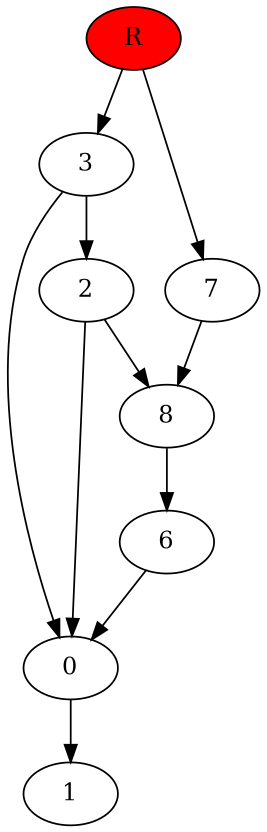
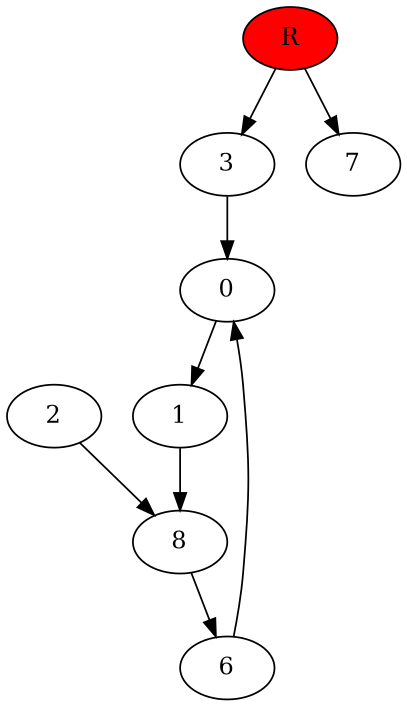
edge "3" -> "2": removed
edge "7" -> "8": now "1" -> "8"
edge "2" -> "0": removed
